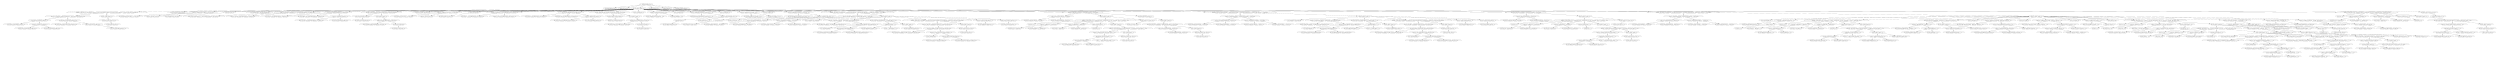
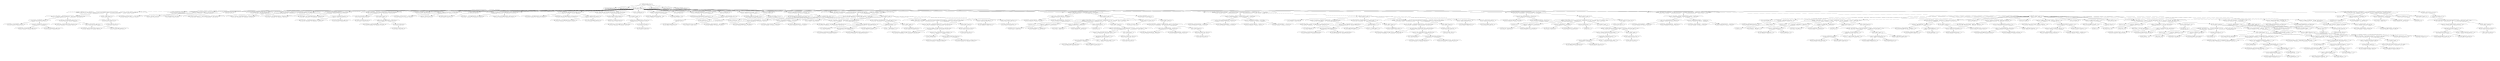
node "(IDENTIFIER,File,pattern.startsWith(File.separator))": added
node "(IDENTIFIER,patIdxStart,patIdxStart > patIdxEnd)": added
node "(LOCAL,String subStr: java.lang.String)": removed
